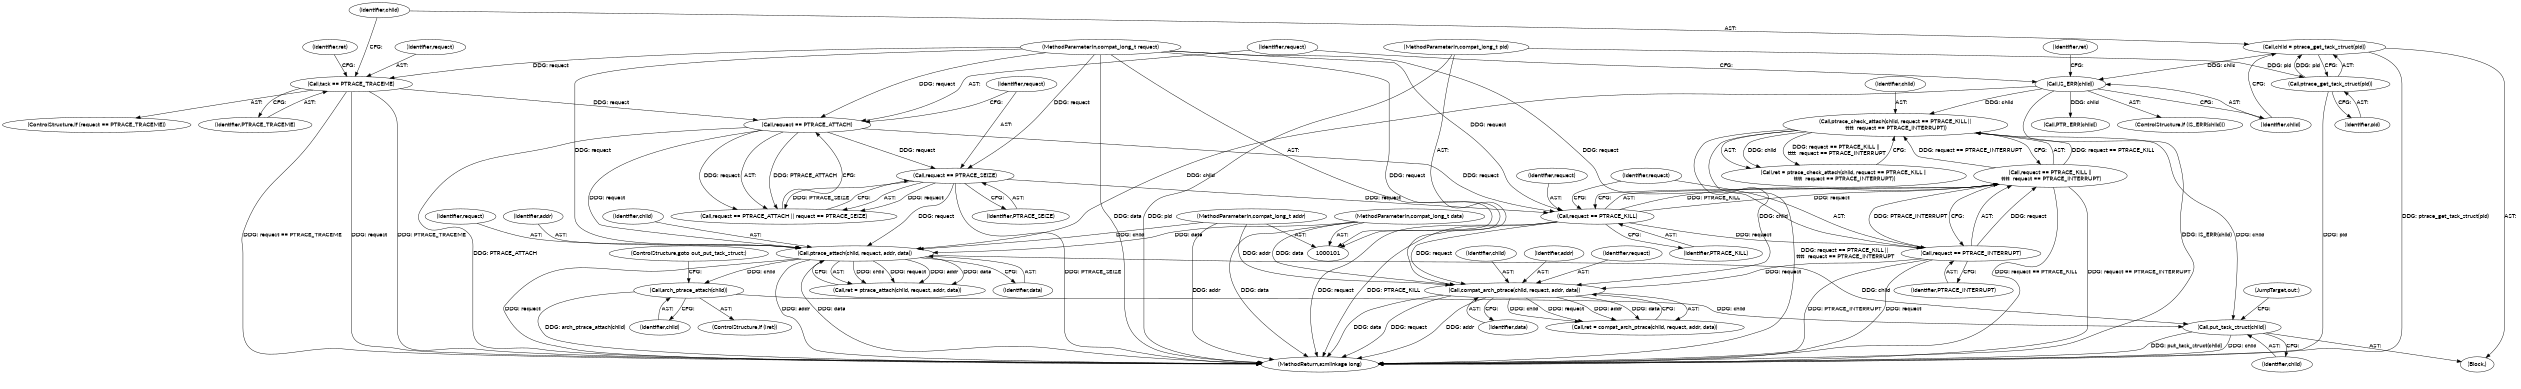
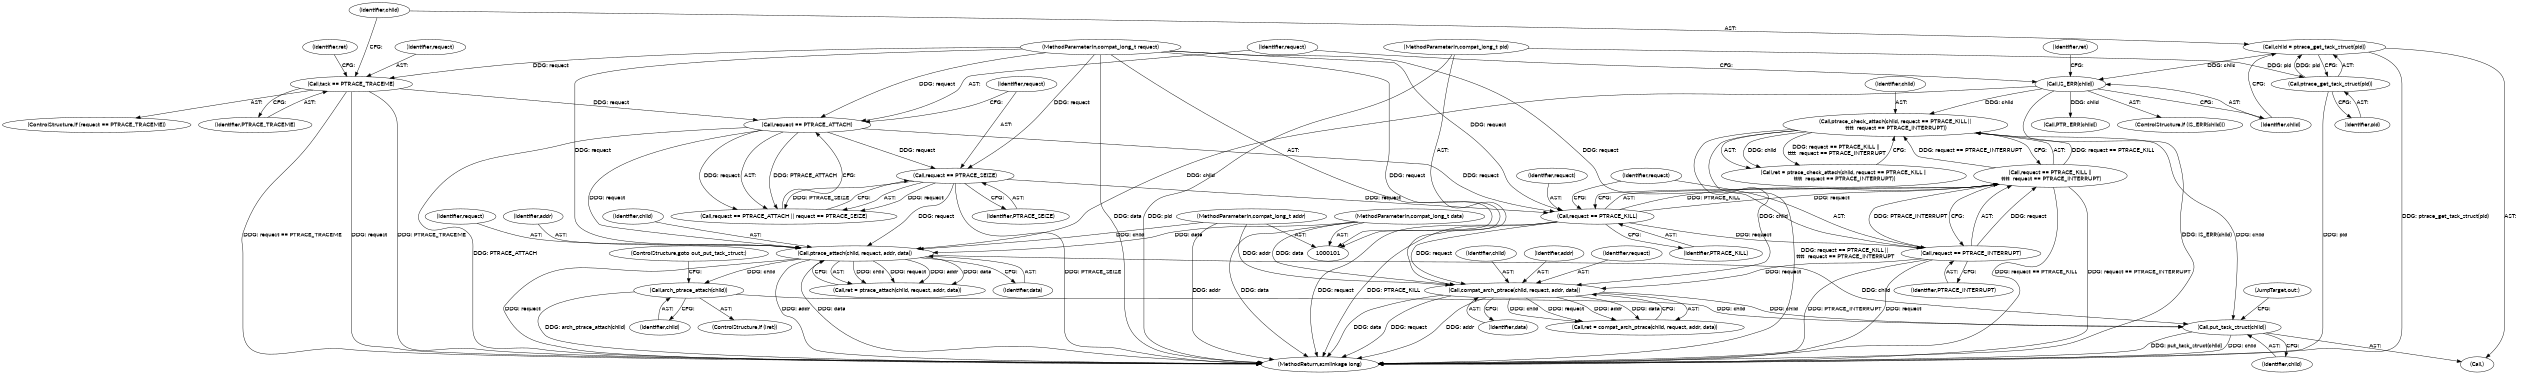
edge "(Call,compat_arch_ptrace(child, request, addr, data))" -> "(Call,put_task_struct(child))": added, label "DDG: child"
node "(Block,)": label "(Block,)" -> "(Call,)"
